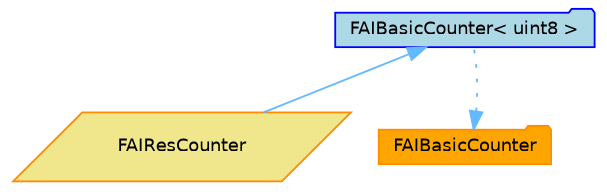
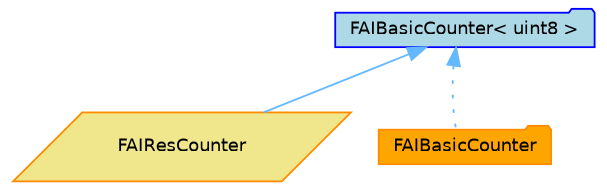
edge "FAIBasicCounter< uint8 >" -> "FAIBasicCounter": reversed
